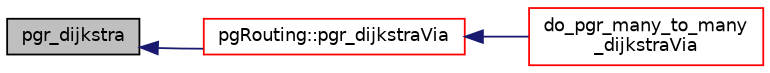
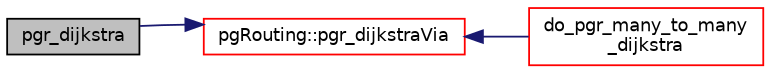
node "do_pgr_many_to_many _dijkstraVia": label "do_pgr_many_to_many _dijkstraVia" -> "do_pgr_many_to_many _dijkstra"
edge "pgRouting::pgr_dijkstraVia" -> "pgr_dijkstra": reversed
